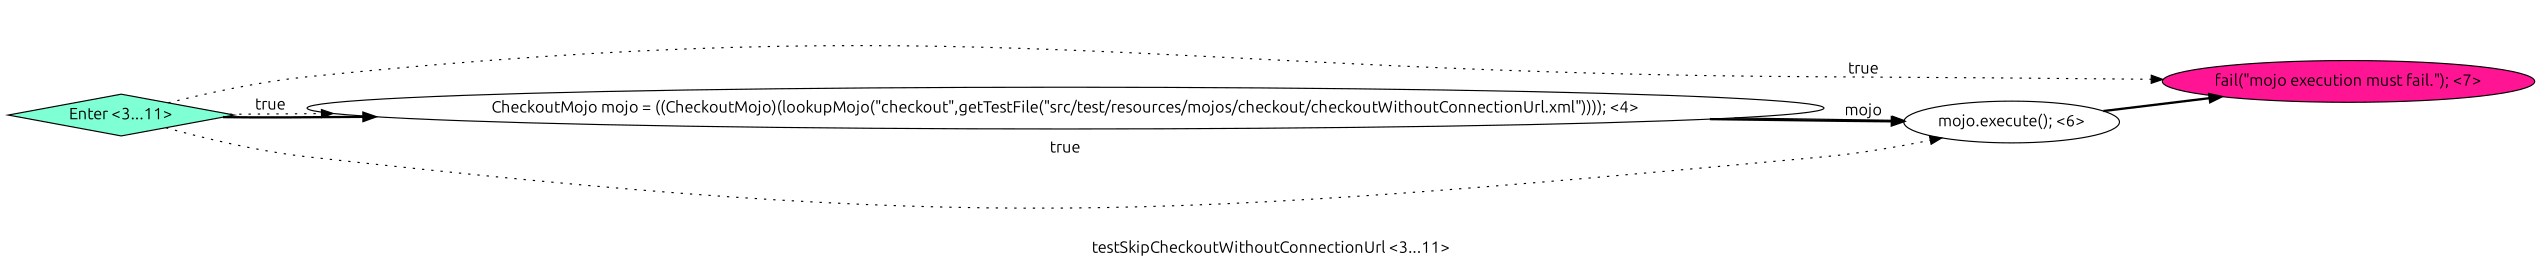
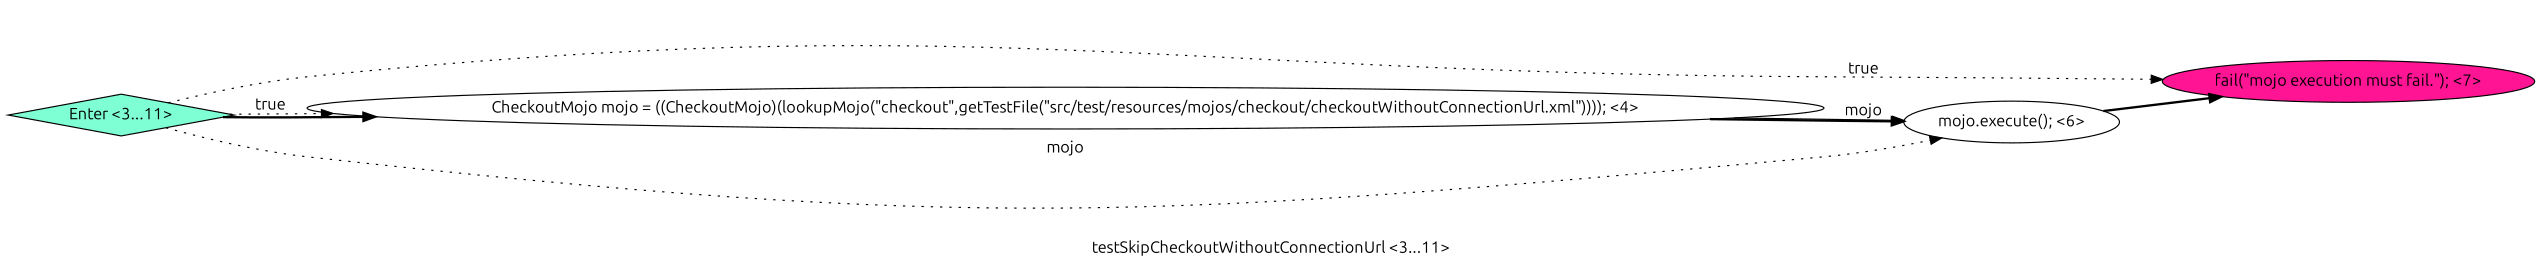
edge "Enter <3...11>" -> "mojo.execute(); <6>": label "true" -> "mojo"
